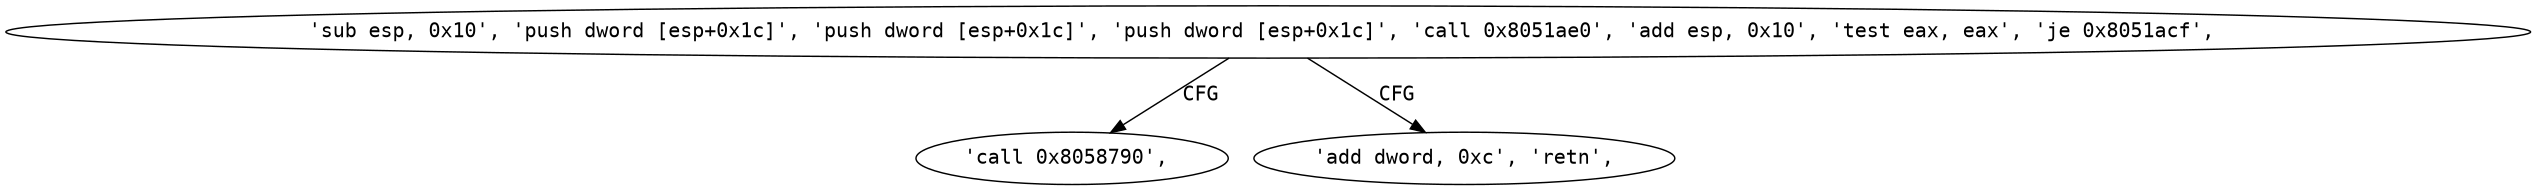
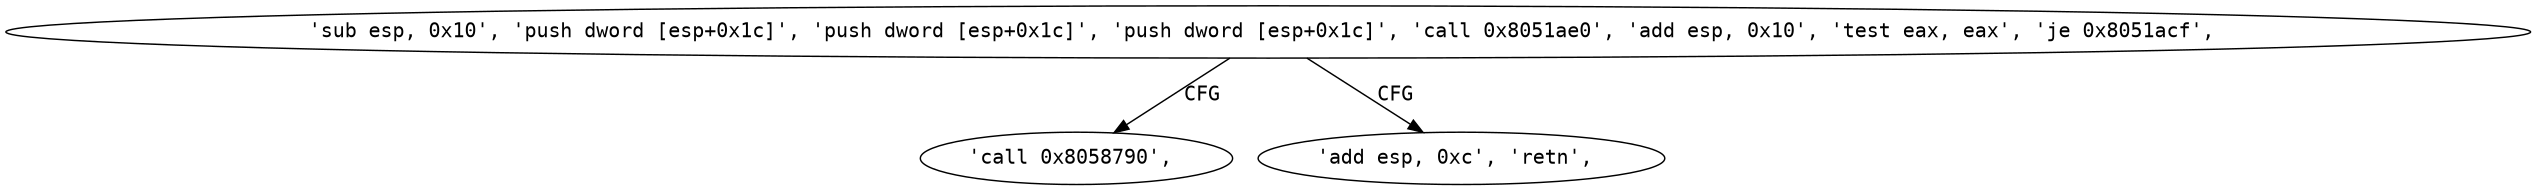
node "'add dword, 0xc', 'retn',": label "'add dword, 0xc', 'retn'," -> "'add esp, 0xc', 'retn',"
